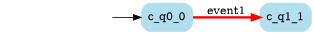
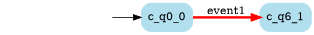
node "c_q1_1": label "c_q1_1" -> "c_q6_1"
